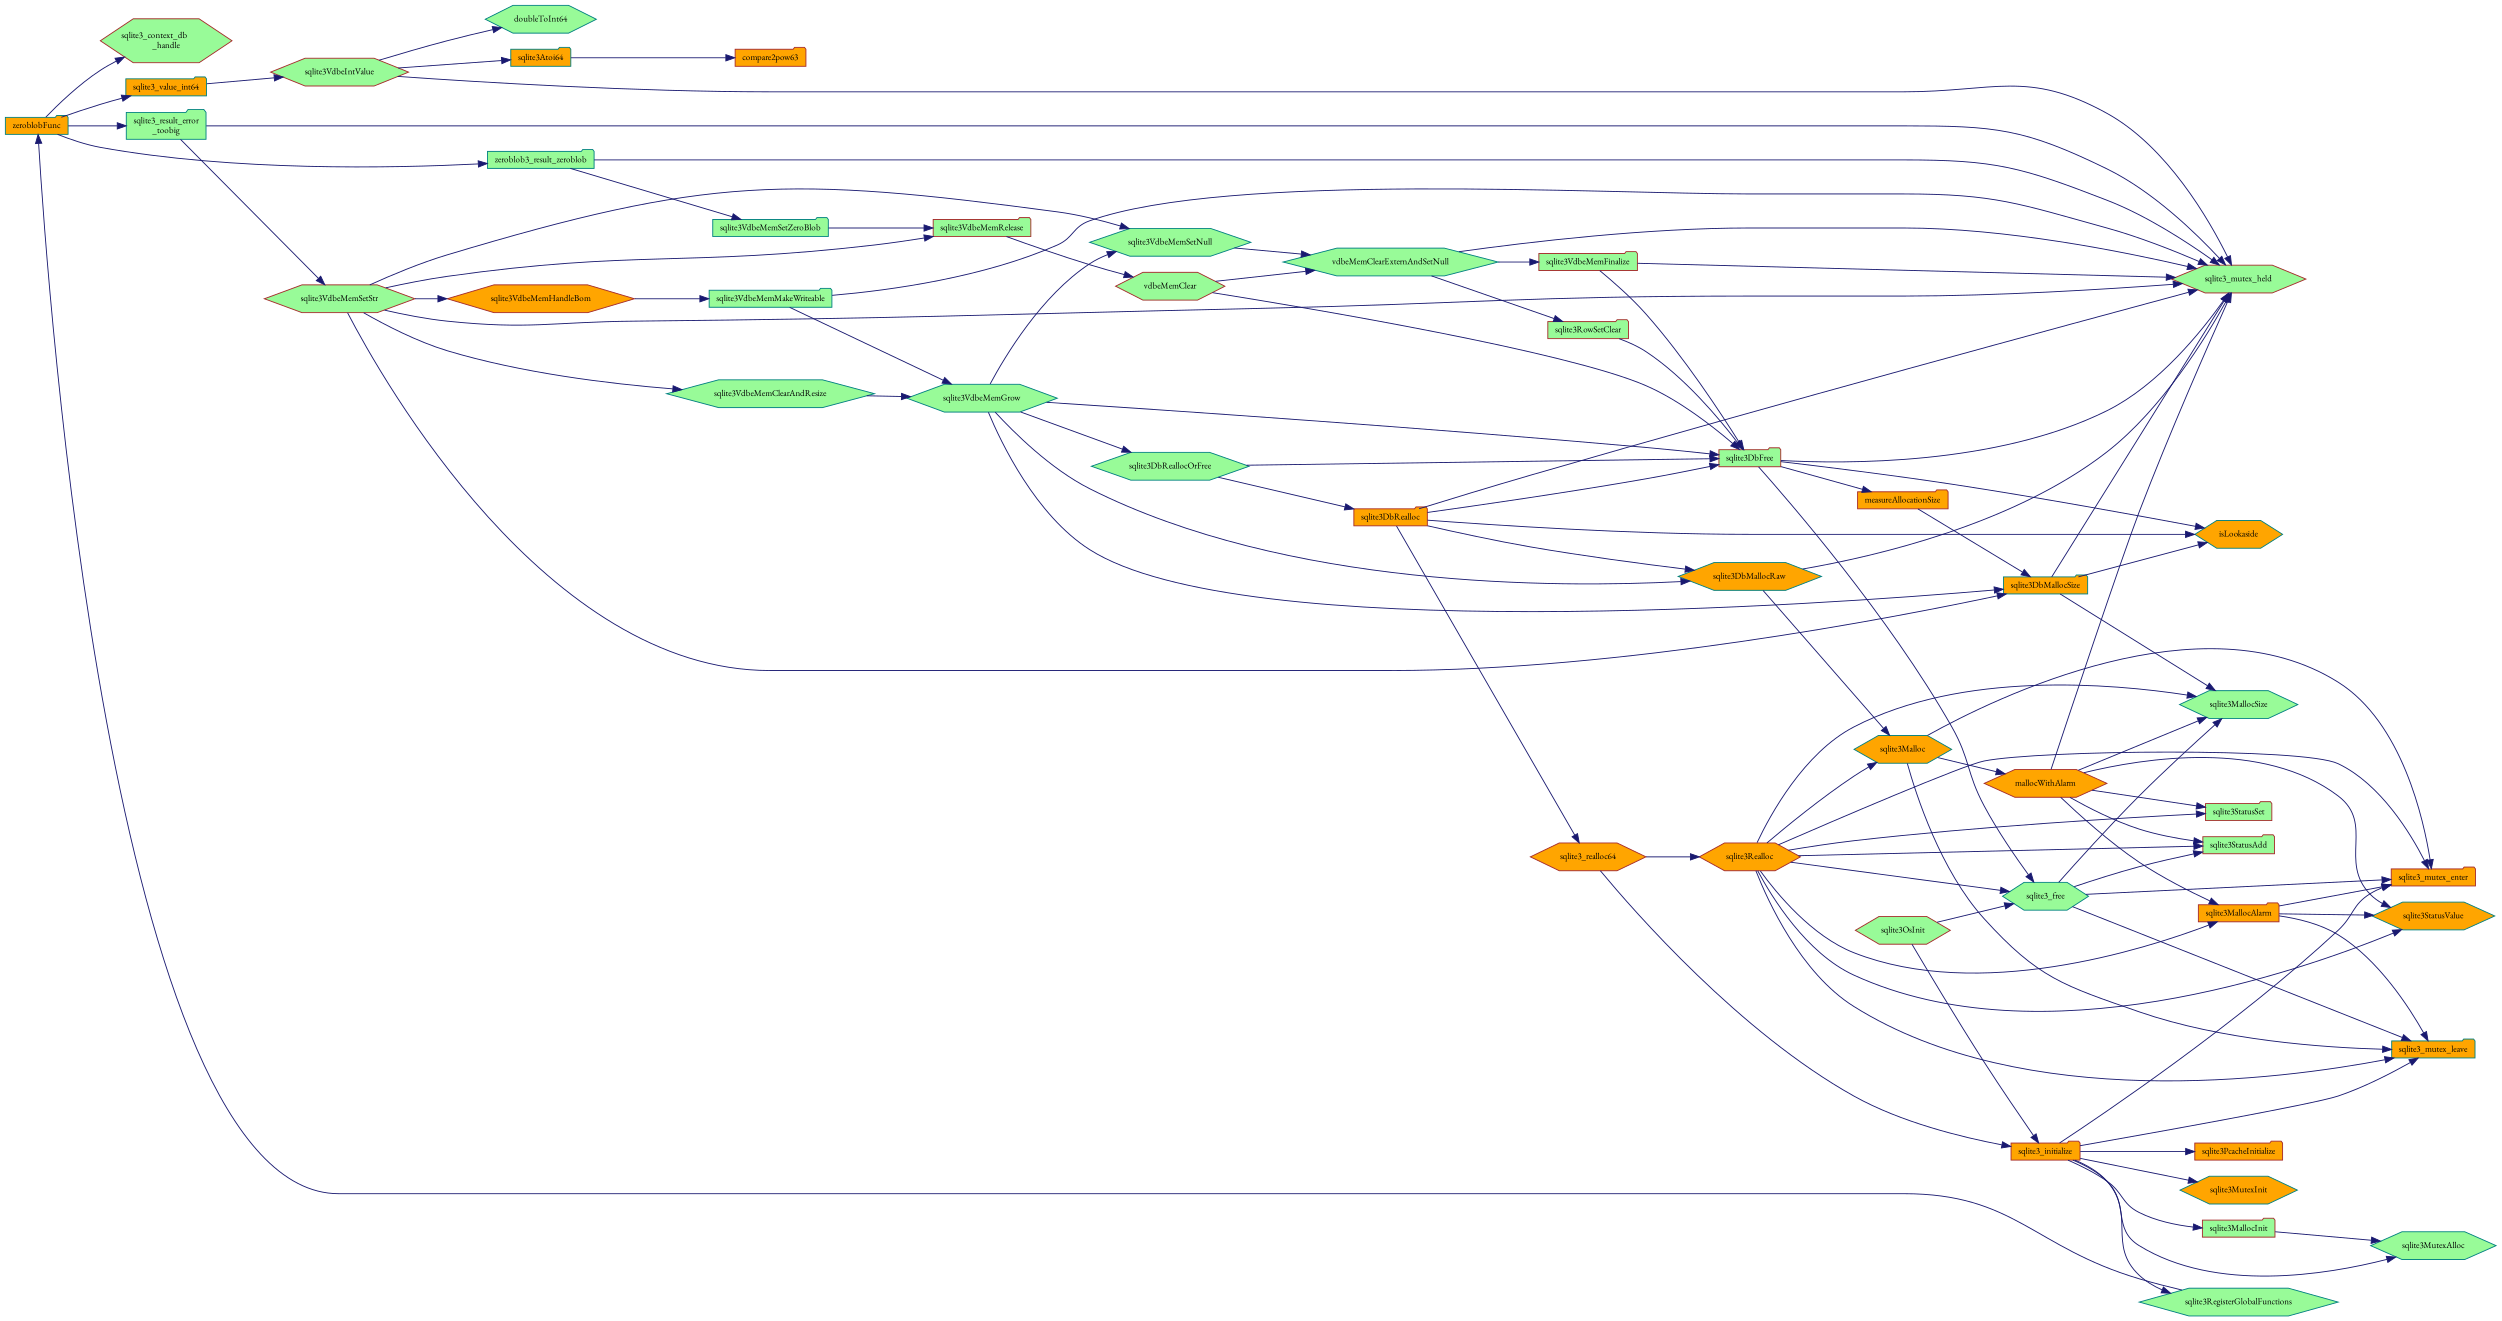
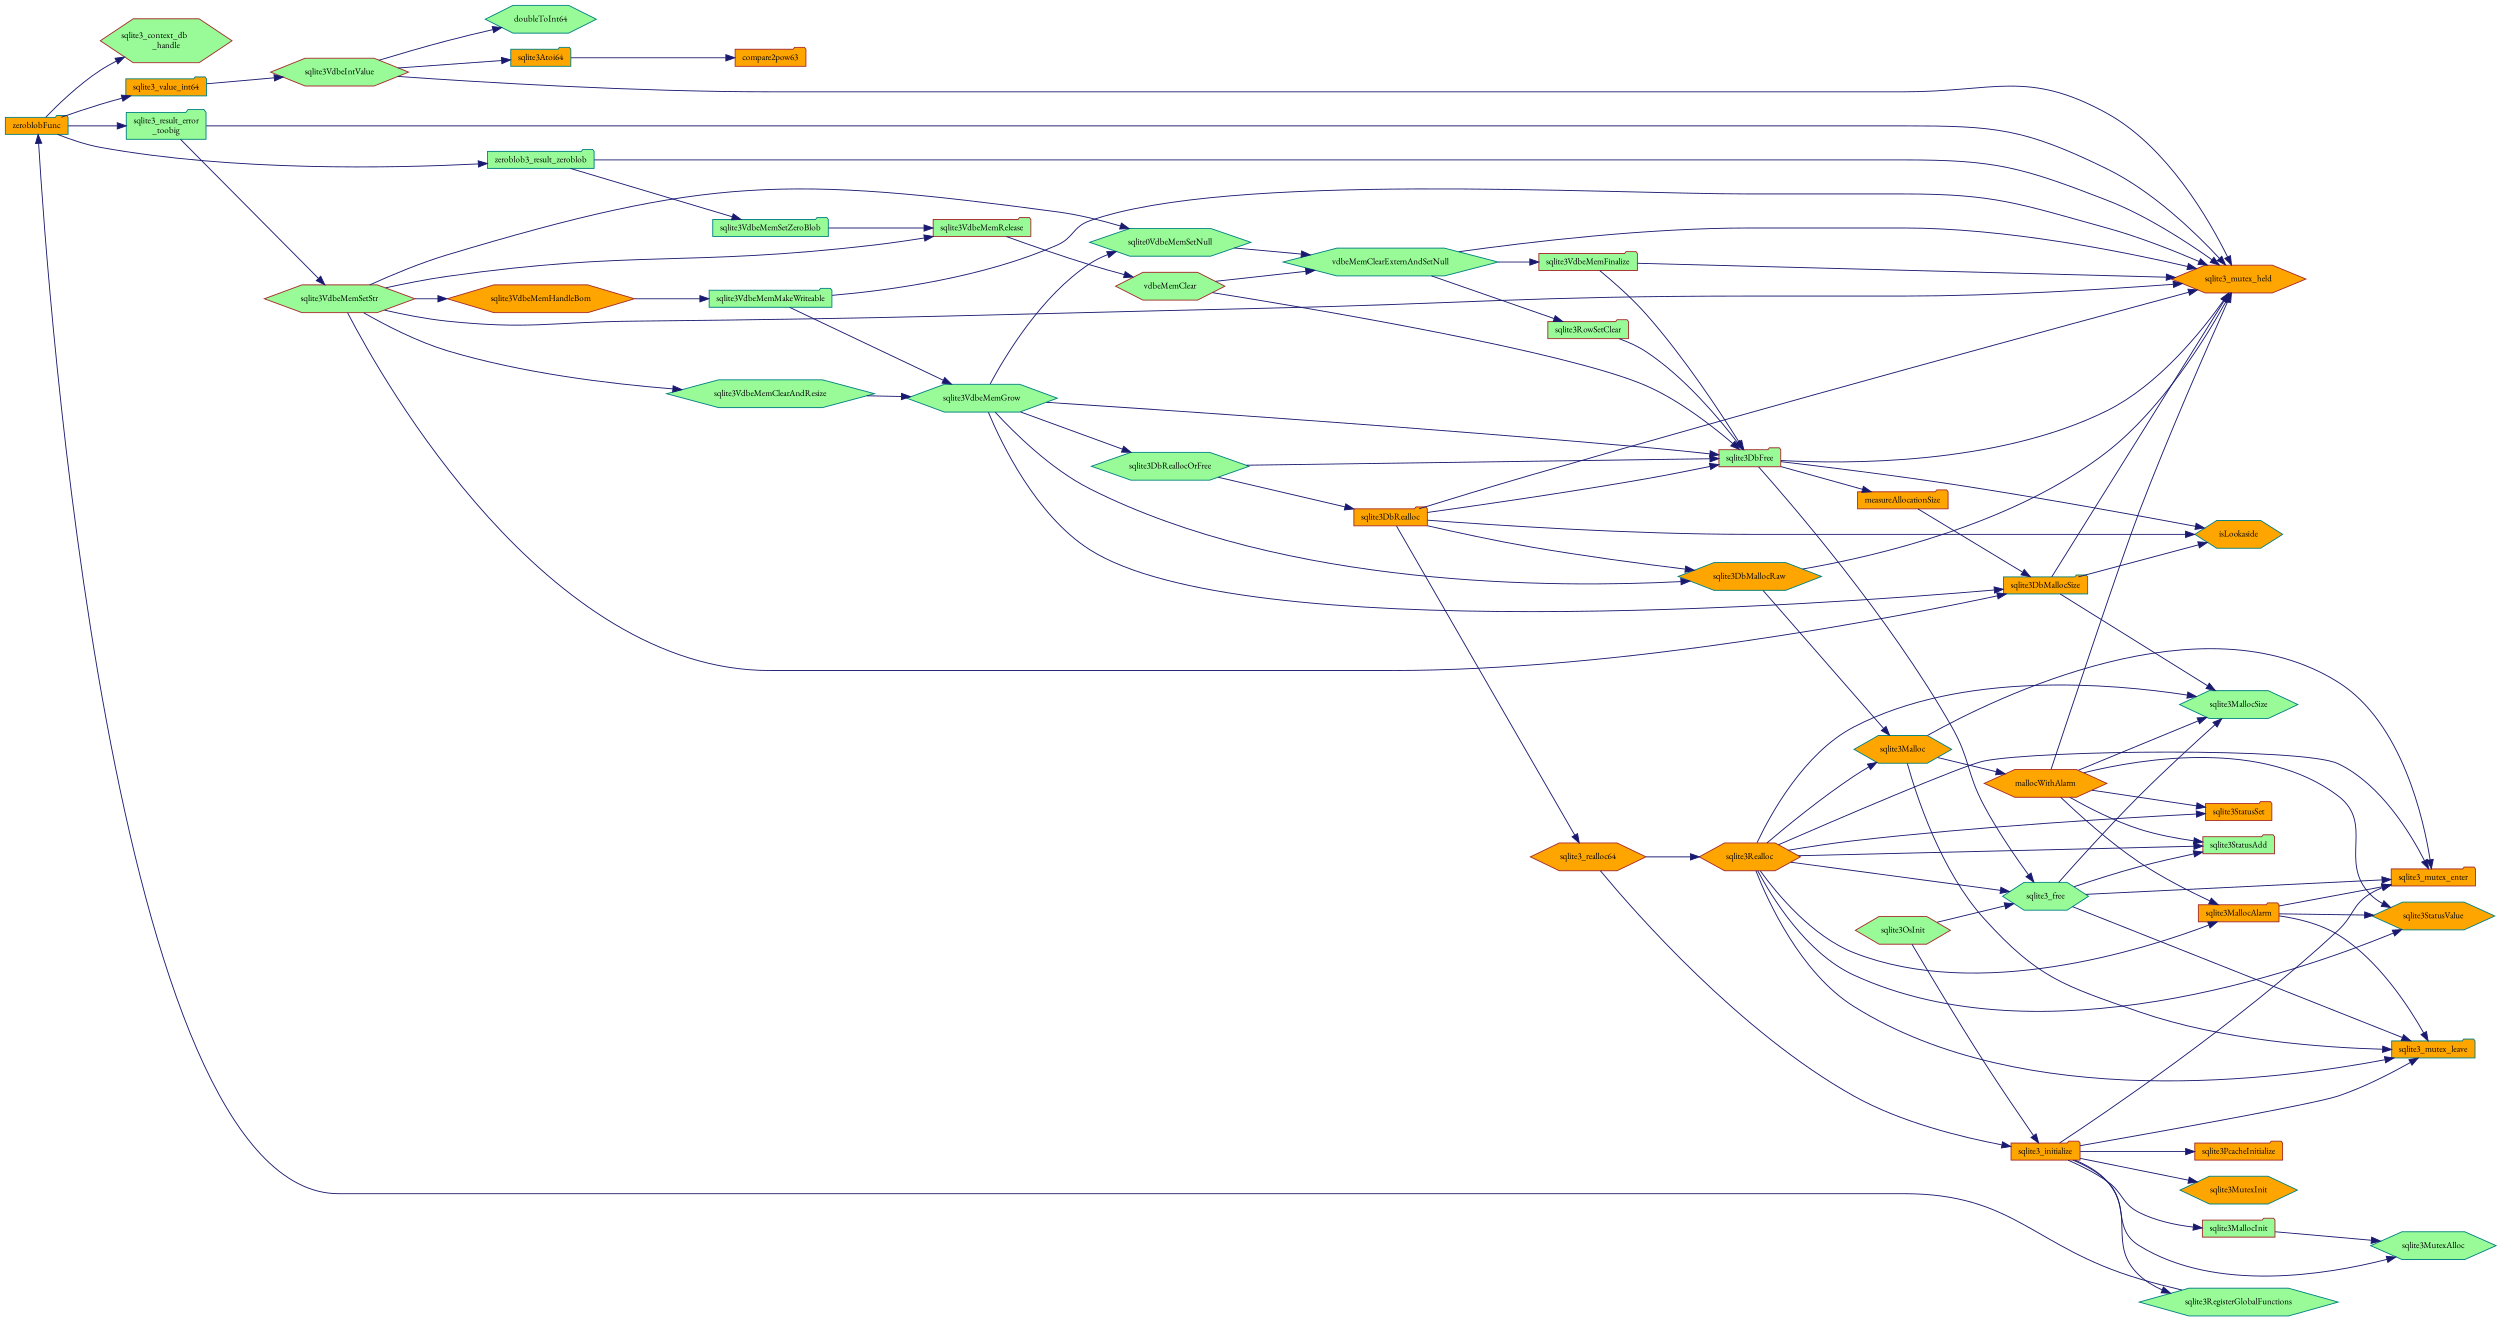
node "sqlite3VdbeMemSetNull": label "sqlite3VdbeMemSetNull" -> "sqlite0VdbeMemSetNull"
node "sqlite3_mutex_held": fillcolor palegreen -> orange
node "sqlite3StatusSet": fillcolor palegreen -> orange
